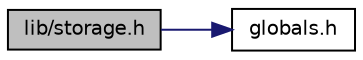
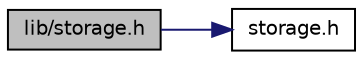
node "globals.h": label "globals.h" -> "storage.h"
